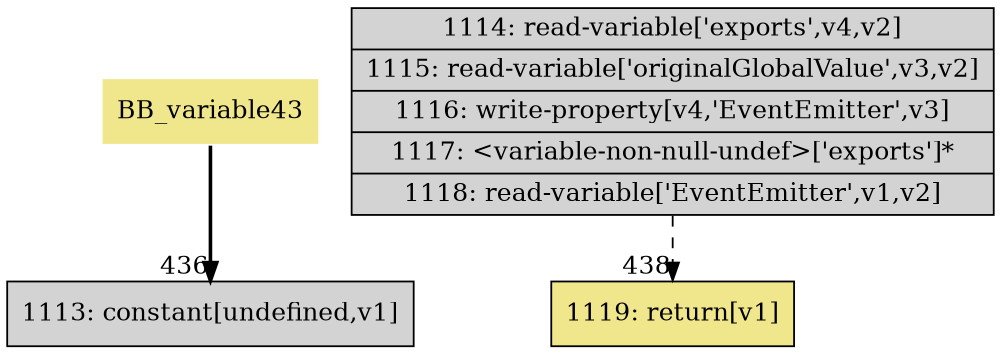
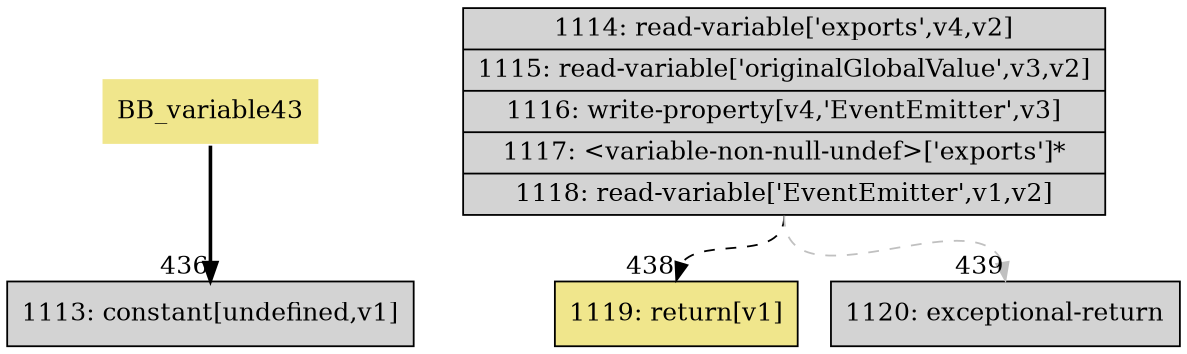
node "1120: exceptional-return": added
